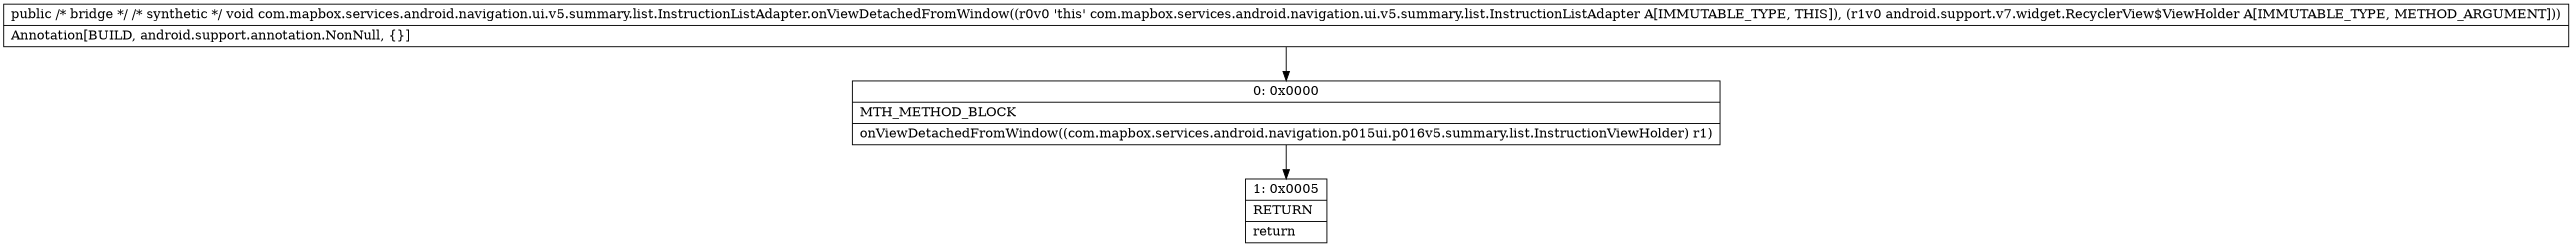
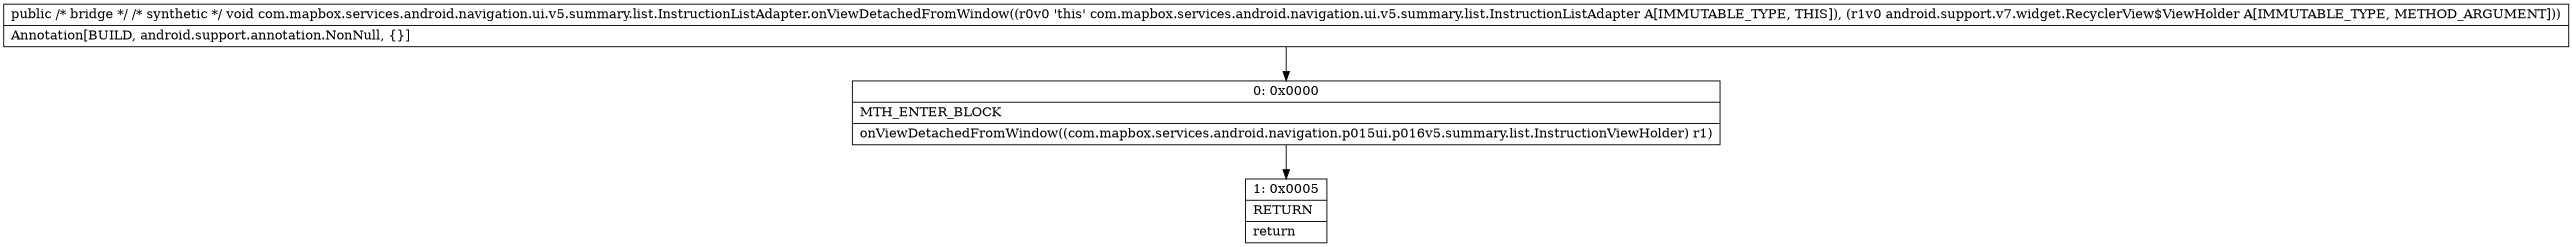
node "0: 0x0000": text "MTH_METHOD_BLOCK" -> "MTH_ENTER_BLOCK"
